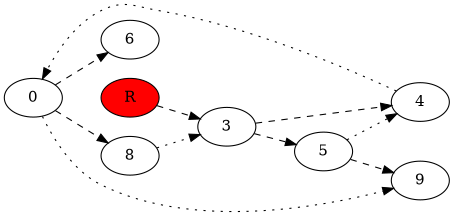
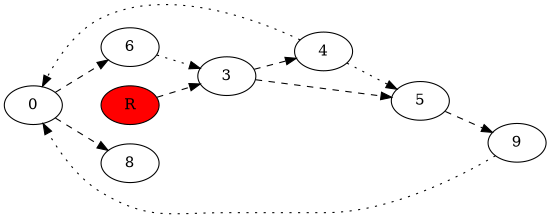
edge "5" -> "4": reversed
edge "8" -> "3": now "6" -> "3"
edge "0" -> "9": reversed
